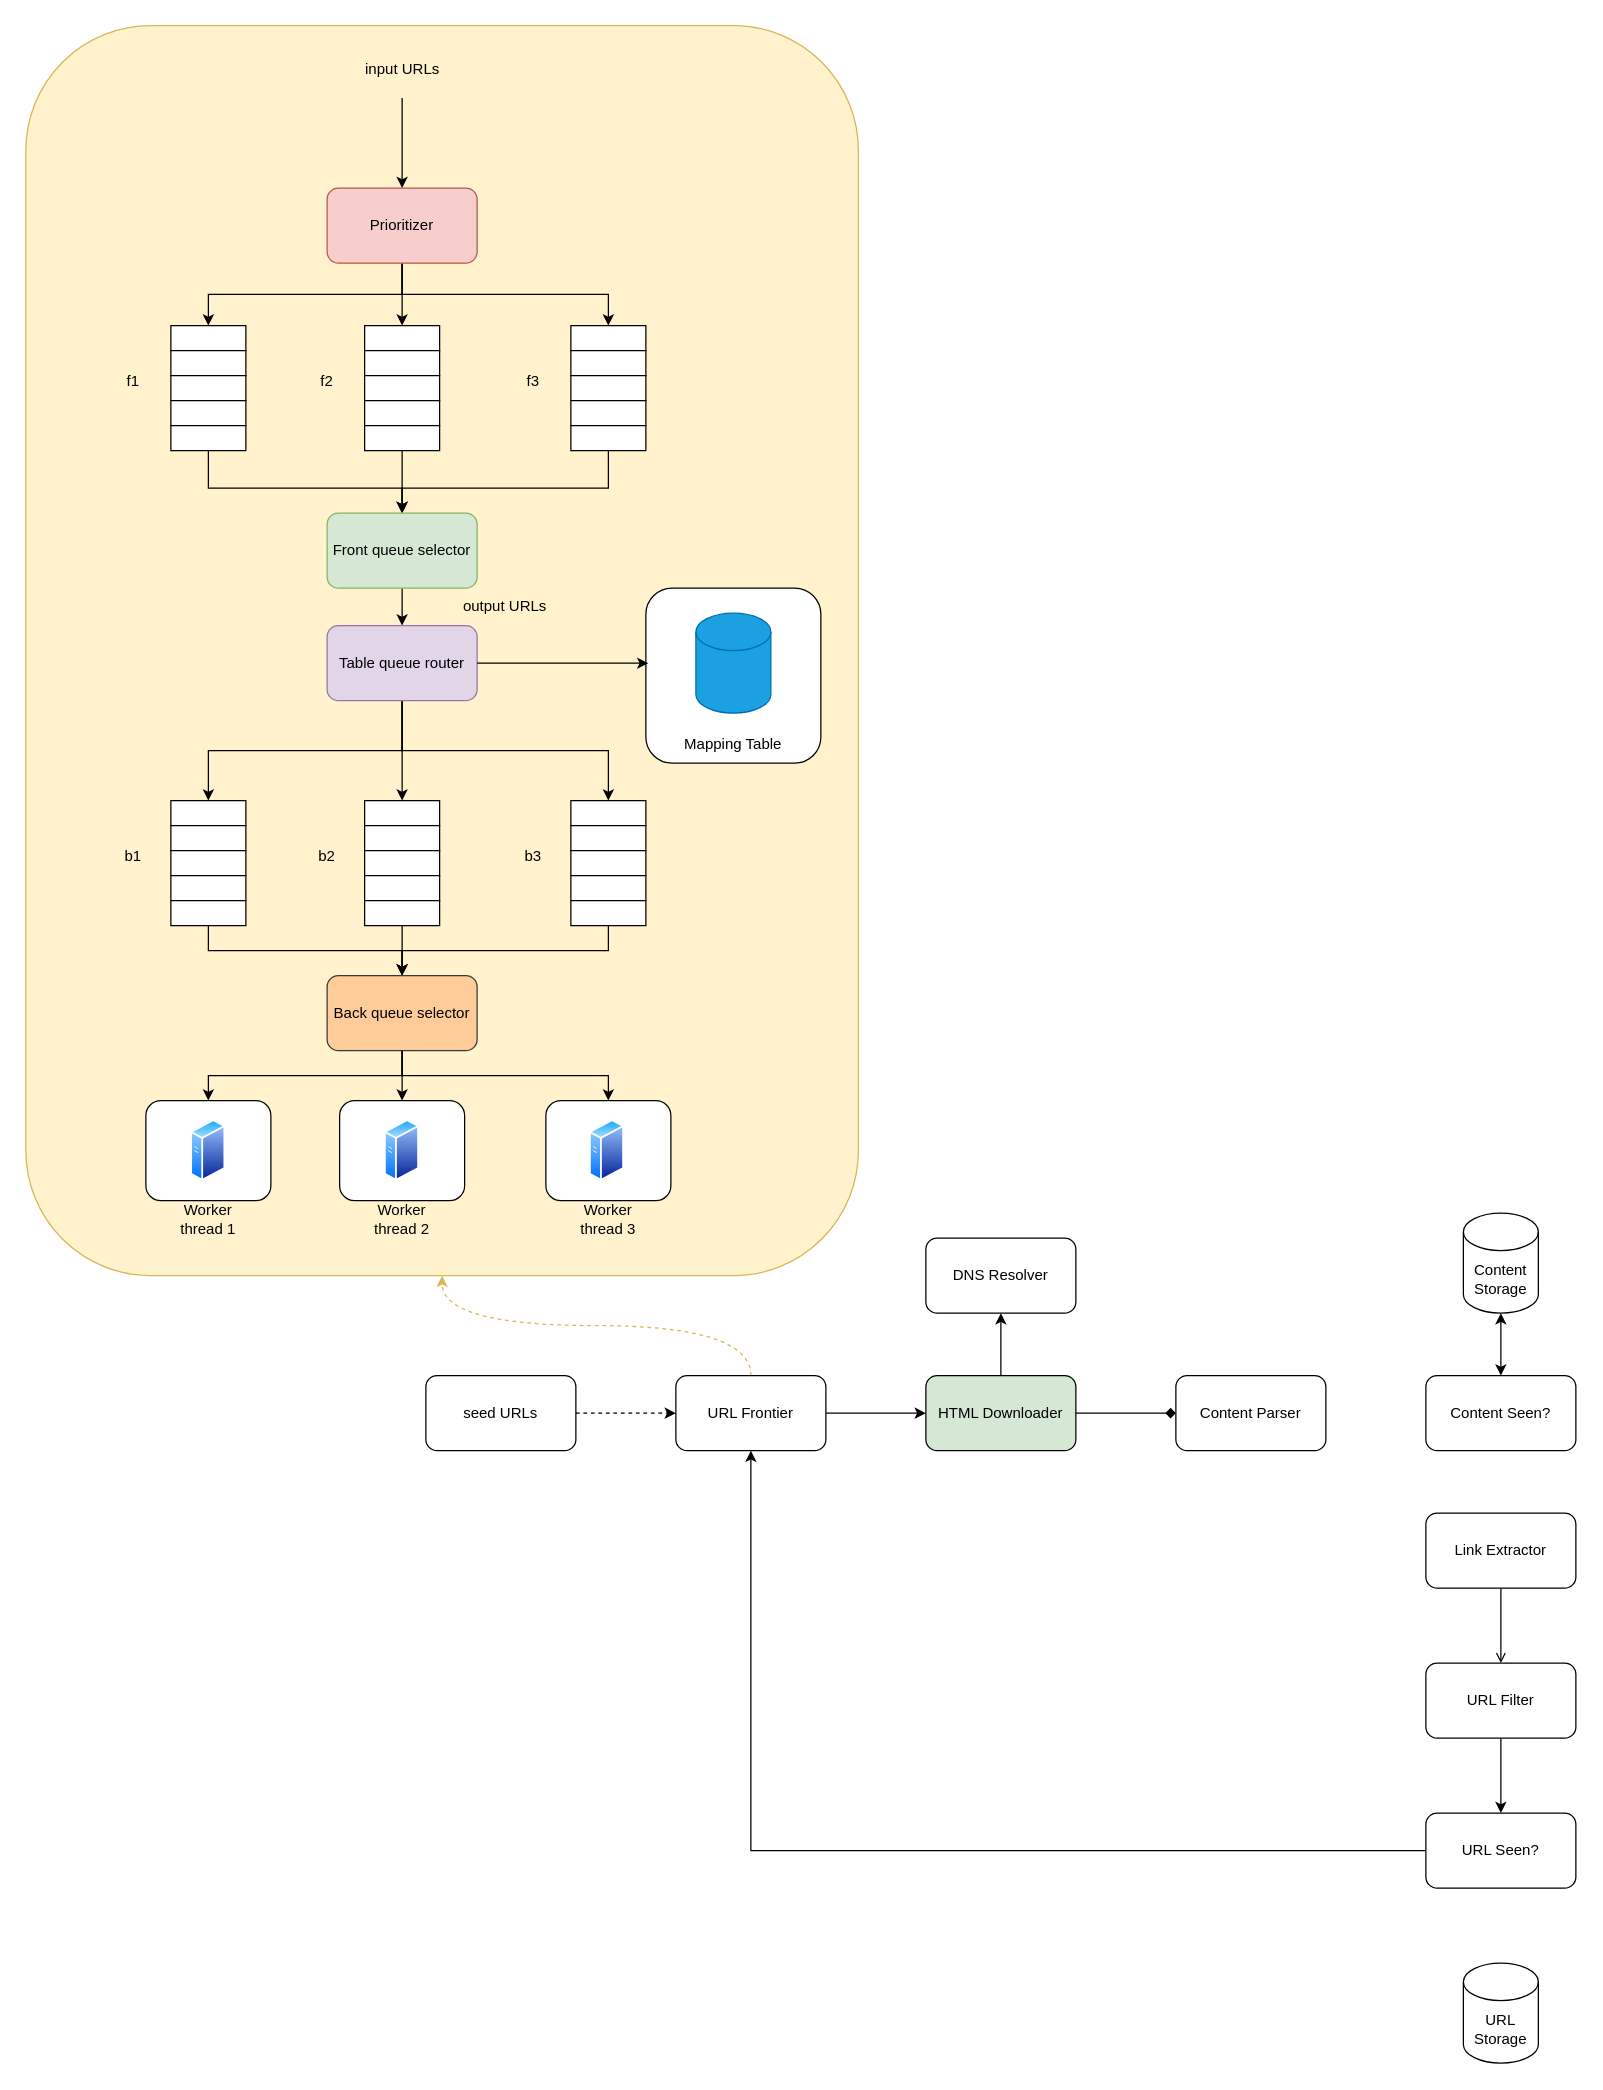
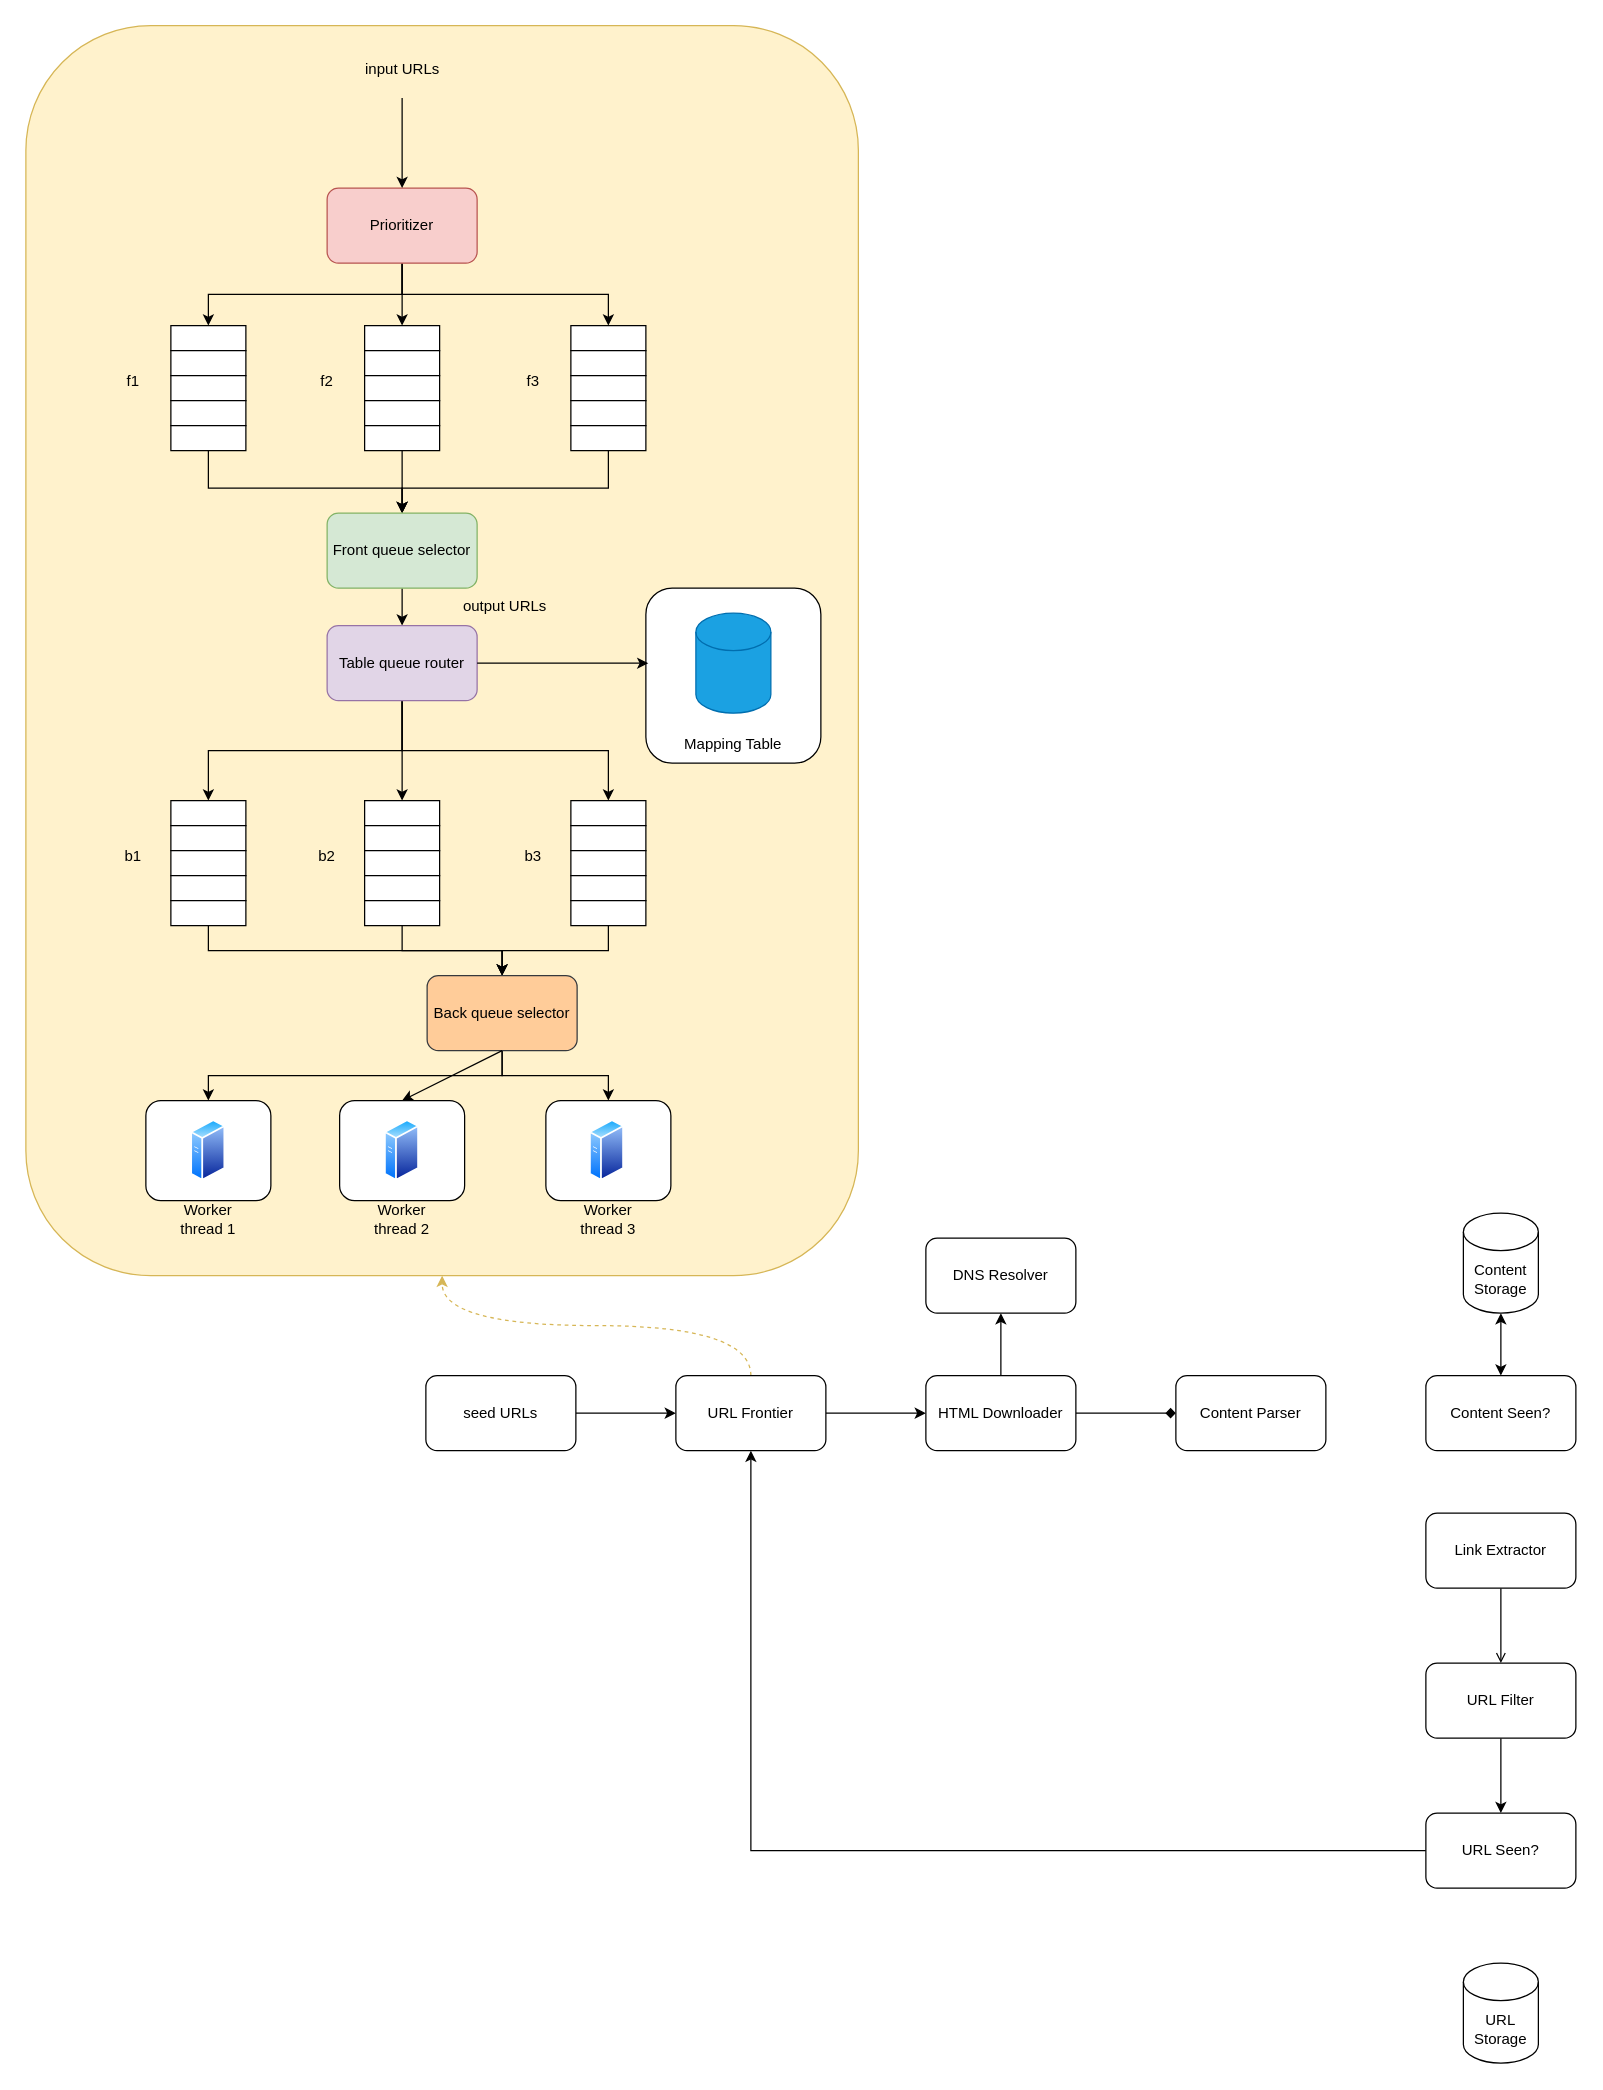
node "Back queue selector": moved (402, 1013) -> (502, 1013)
edge "seed URLs" -> "URL Frontier": style dashed -> solid
node "HTML Downloader": fillcolor #d5e8d4 -> #ffffff
